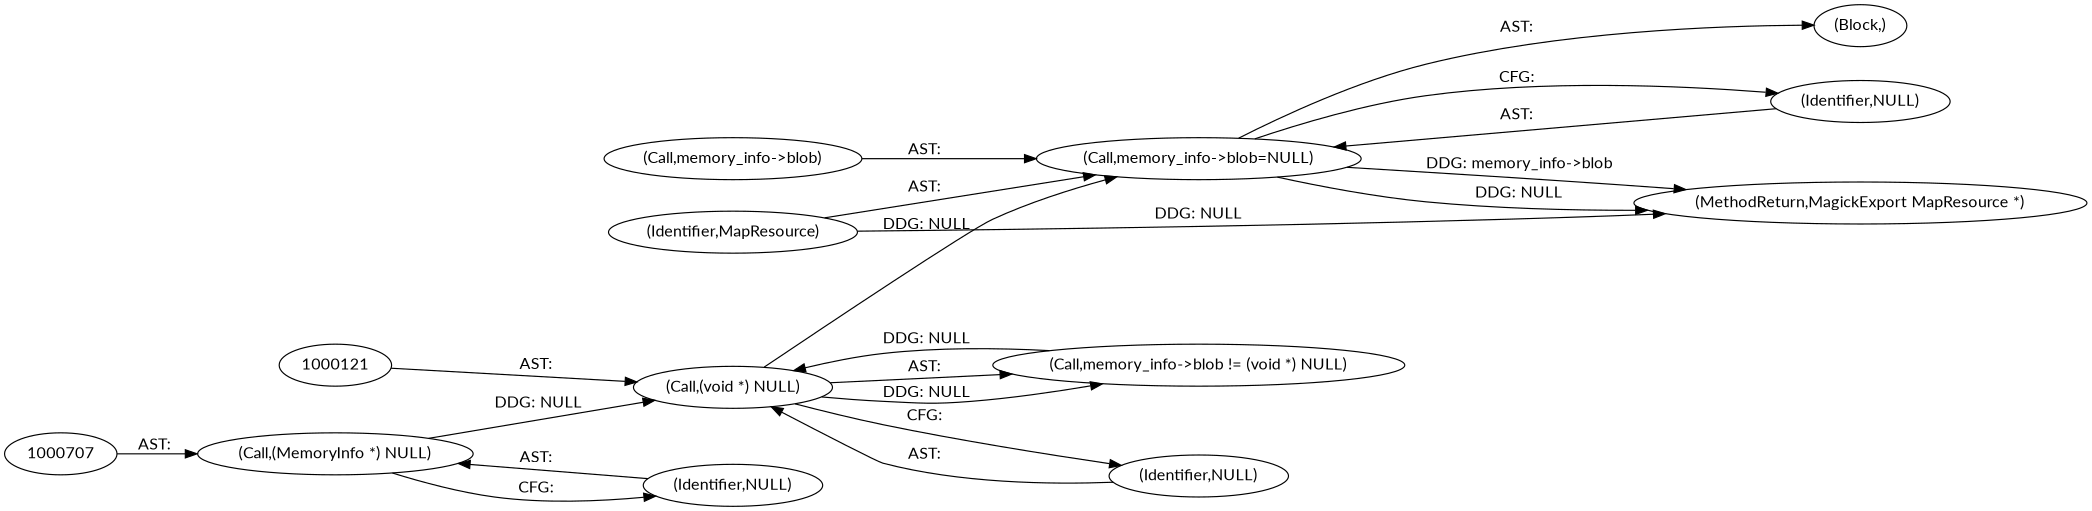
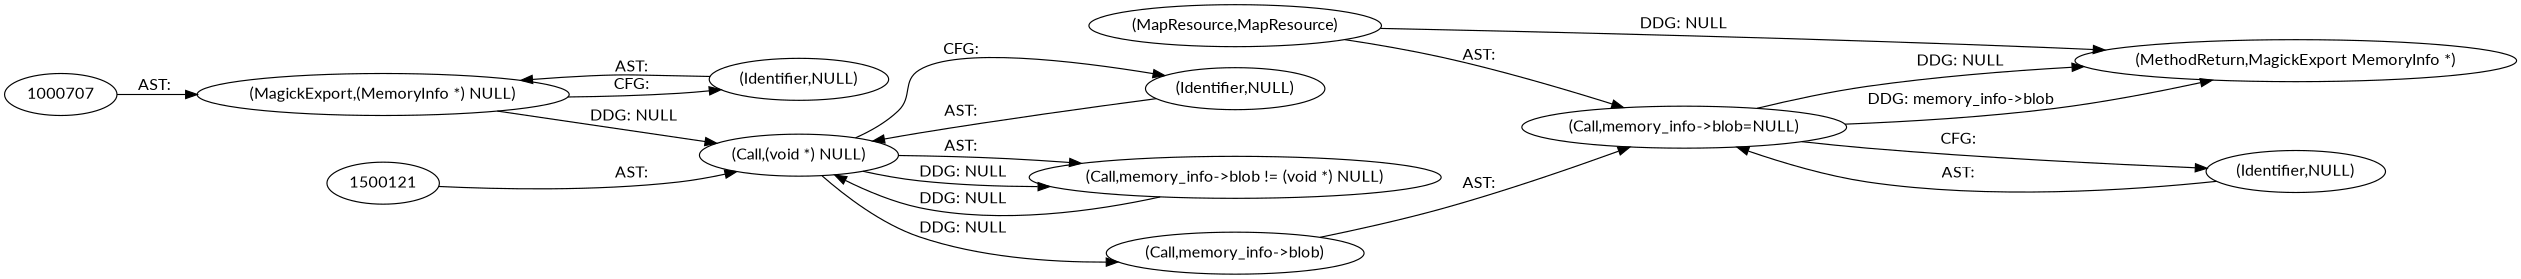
node "(Block,)": removed
node "(MethodReturn,MagickExport MapResource *)": label "(MethodReturn,MagickExport MapResource *)" -> "(MethodReturn,MagickExport MemoryInfo *)"
node "(Identifier,MapResource)": label "(Identifier,MapResource)" -> "(MapResource,MapResource)"
edge "(Call,(void *) NULL)" -> "(Call,memory_info->blob=NULL)": now "(Call,(void *) NULL)" -> "(Call,memory_info->blob)"
node "1000121": label "1000121" -> "1500121"
node "(Call,(MemoryInfo *) NULL)": label "(Call,(MemoryInfo *) NULL)" -> "(MagickExport,(MemoryInfo *) NULL)"
